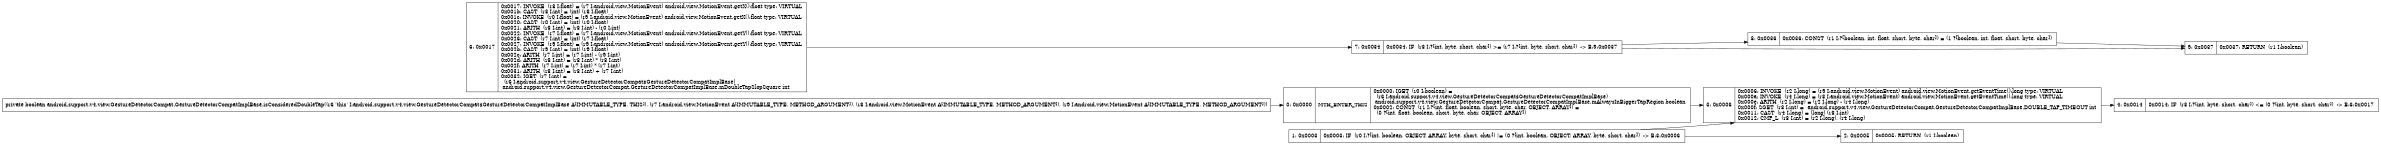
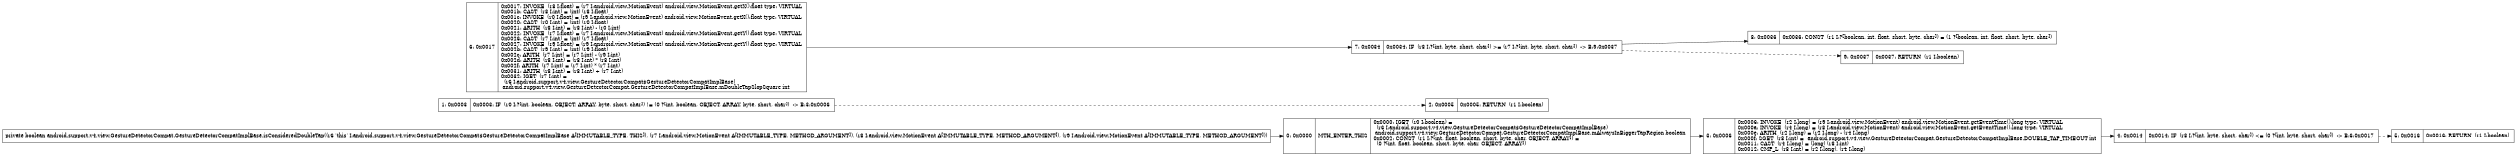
edge "8: 0x0036" -> "9: 0x0037": removed
edge "7: 0x0034" -> "9: 0x0037": style solid -> dashed
edge "1: 0x0003" -> "3: 0x0006": removed
edge "1: 0x0003" -> "2: 0x0005": style solid -> dashed
node "5: 0x0016": added
